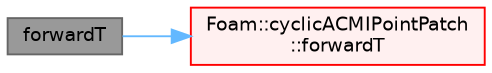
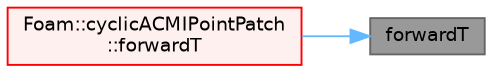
edge "forwardT" -> "Foam::cyclicACMIPointPatch ::forwardT": reversed
